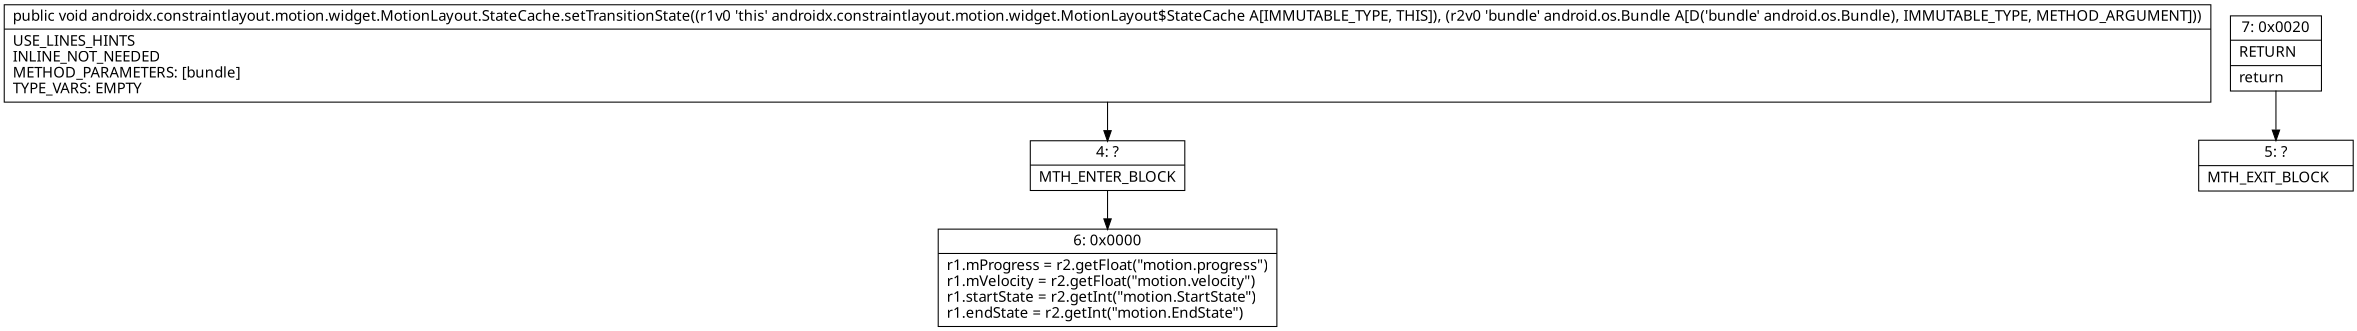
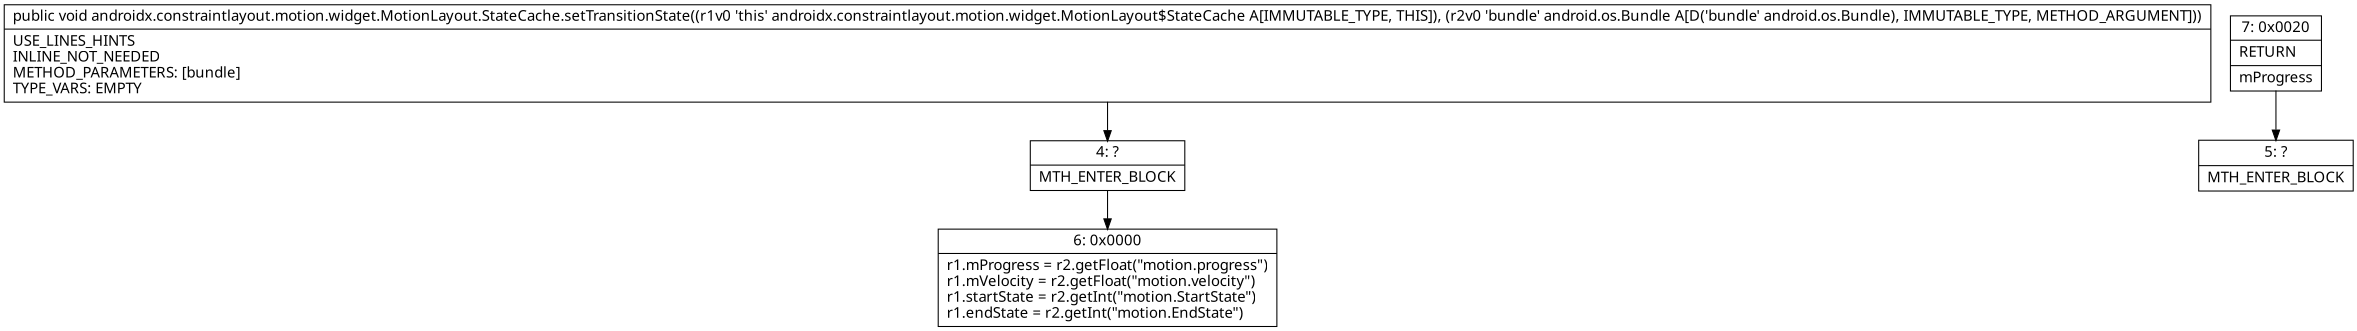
node "7: 0x0020": text "return" -> "mProgress"
node "5: ?": text "MTH_EXIT_BLOCK" -> "MTH_ENTER_BLOCK"
